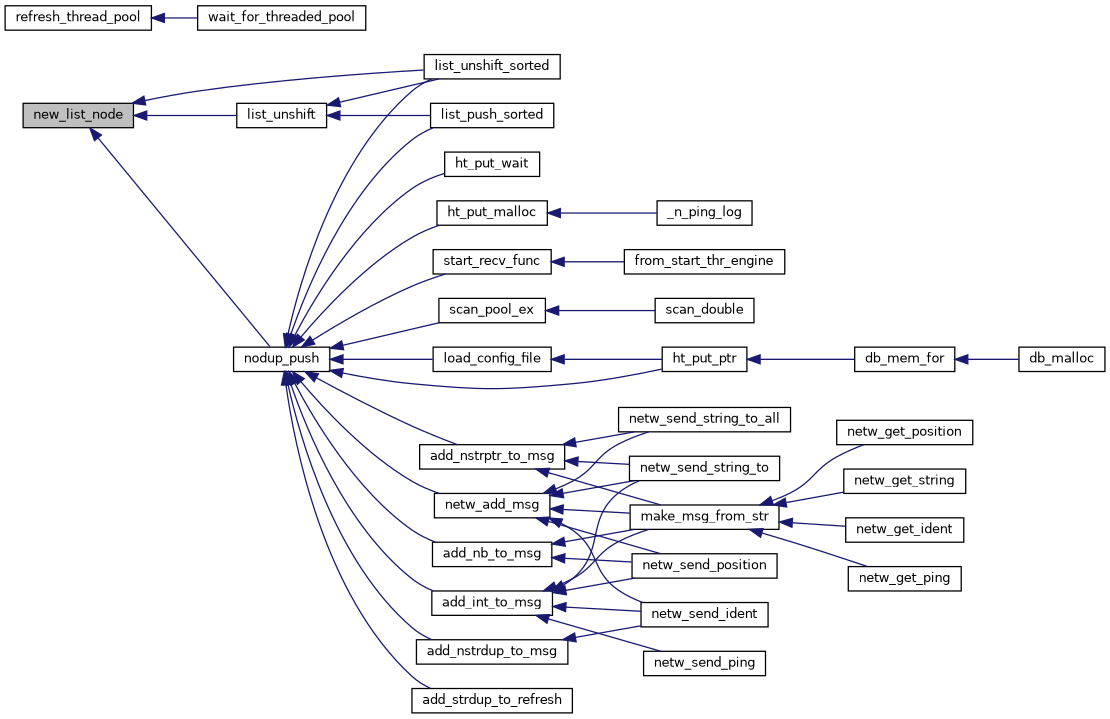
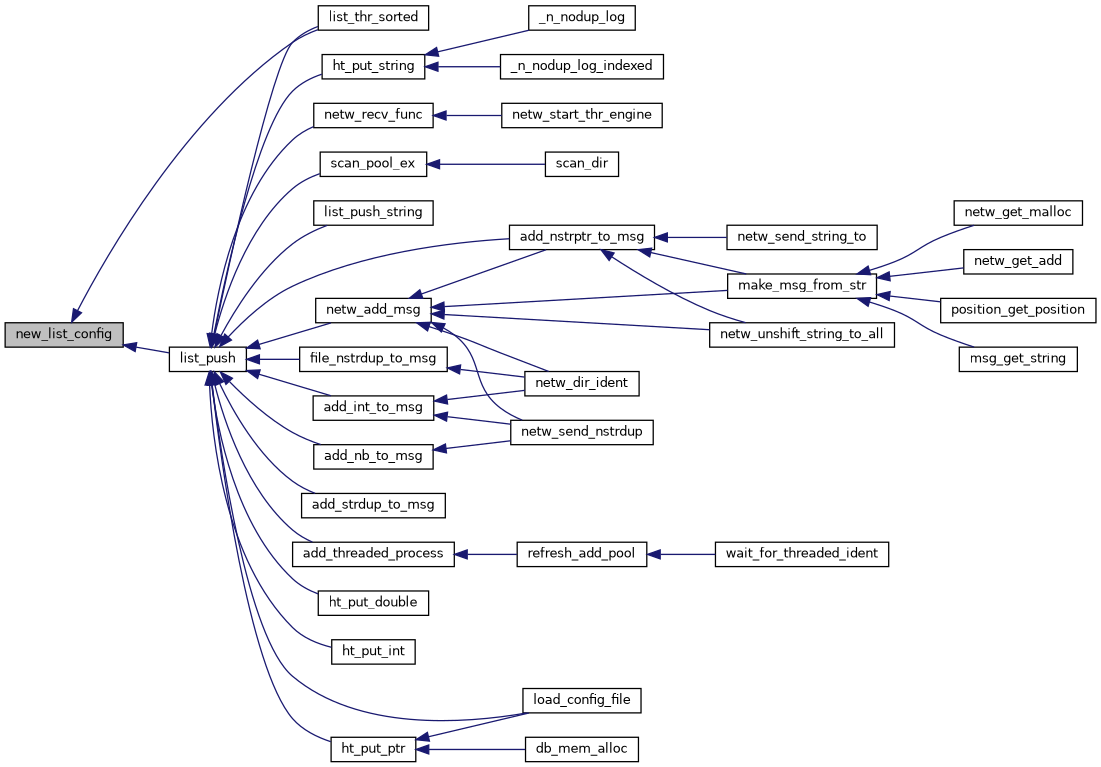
node "refresh_thread_pool": label "refresh_thread_pool" -> "refresh_add_pool"
node "wait_for_threaded_pool": label "wait_for_threaded_pool" -> "wait_for_threaded_ident"
node "list_unshift_sorted": label "list_unshift_sorted" -> "list_thr_sorted"
node "_n_nodup_log_indexed": added
node "new_list_node": label "new_list_node" -> "new_list_config"
node "list_unshift": removed
node "list_push_sorted": label "list_push_sorted" -> "list_push_string"
node "ht_put_wait": label "ht_put_wait" -> "ht_put_int"
node "ht_put_malloc": label "ht_put_malloc" -> "ht_put_string"
node "_n_ping_log": label "_n_ping_log" -> "_n_nodup_log"
node "start_recv_func": label "start_recv_func" -> "netw_recv_func"
node "from_start_thr_engine": label "from_start_thr_engine" -> "netw_start_thr_engine"
node "scan_double": label "scan_double" -> "scan_dir"
node "nodup_push": label "nodup_push" -> "list_push"
edge "ht_put_ptr" -> "load_config_file": reversed
node "db_mem_for": label "db_mem_for" -> "db_mem_alloc"
node "db_malloc": removed
node "netw_send_string_to_all": label "netw_send_string_to_all" -> "netw_unshift_string_to_all"
node "netw_get_position": label "netw_get_position" -> "position_get_position"
node "netw_get_string": label "netw_get_string" -> "msg_get_string"
edge "netw_send_string_to" -> "netw_add_msg": now "add_nstrptr_to_msg" -> "netw_add_msg"
edge "netw_send_string_to" -> "add_int_to_msg": removed
node "netw_get_ident": label "netw_get_ident" -> "netw_get_malloc"
edge "make_msg_from_str" -> "add_nb_to_msg": removed
edge "make_msg_from_str" -> "add_int_to_msg": removed
node "add_threaded_process": added
node "netw_send_position": label "netw_send_position" -> "netw_send_nstrdup"
node "netw_get_ping": label "netw_get_ping" -> "netw_get_add"
node "ht_put_double": added
node "netw_send_ident": label "netw_send_ident" -> "netw_dir_ident"
node "add_nstrdup_to_msg": label "add_nstrdup_to_msg" -> "file_nstrdup_to_msg"
node "netw_send_ping": removed
node "add_strdup_to_refresh": label "add_strdup_to_refresh" -> "add_strdup_to_msg"
